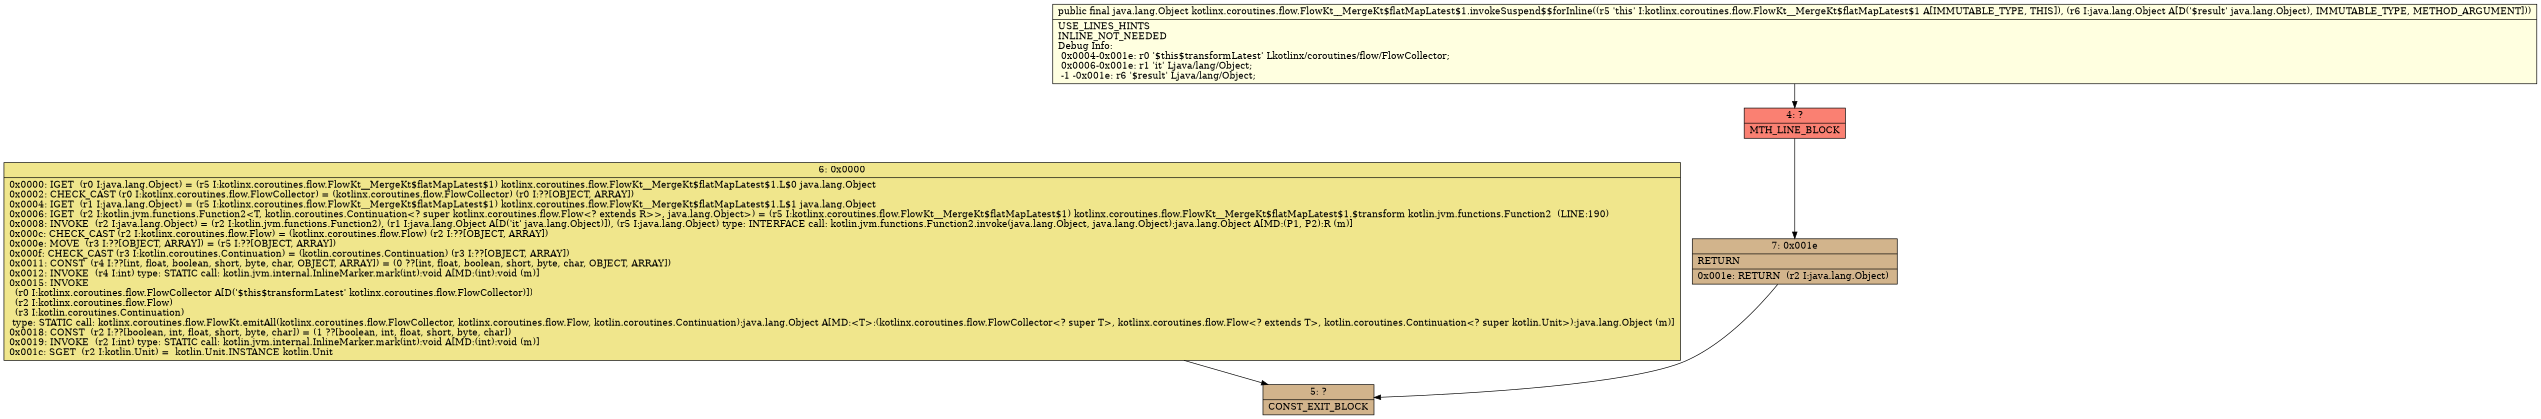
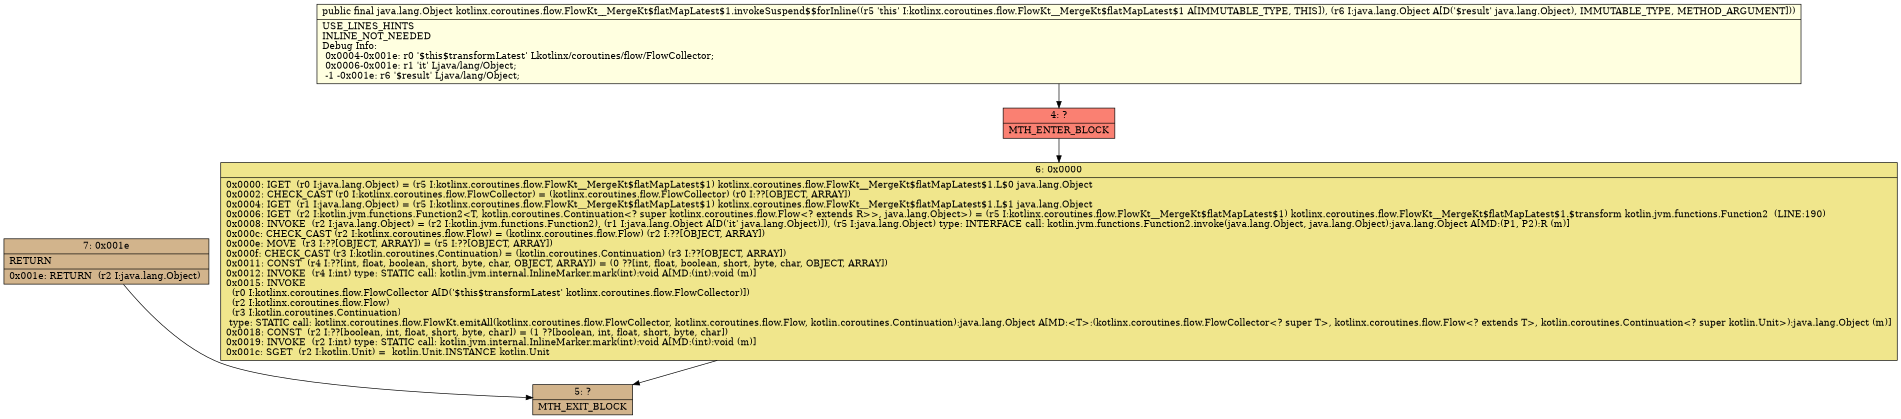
node "4: ?": text "MTH_LINE_BLOCK" -> "MTH_ENTER_BLOCK"
edge "4: ?" -> "7: 0x001e": now "4: ?" -> "6: 0x0000"
node "5: ?": text "CONST_EXIT_BLOCK" -> "MTH_EXIT_BLOCK"
